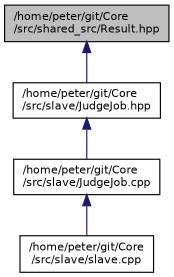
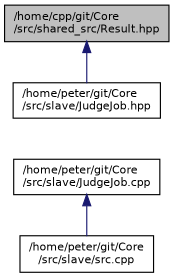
node "/home/peter/git/Core /src/shared_src/Result.hpp": label "/home/peter/git/Core /src/shared_src/Result.hpp" -> "/home/cpp/git/Core /src/shared_src/Result.hpp"
edge "/home/peter/git/Core /src/slave/JudgeJob.cpp" -> "/home/peter/git/Core /src/slave/JudgeJob.hpp": removed
node "/home/peter/git/Core /src/slave/slave.cpp": label "/home/peter/git/Core /src/slave/slave.cpp" -> "/home/peter/git/Core /src/slave/src.cpp"
